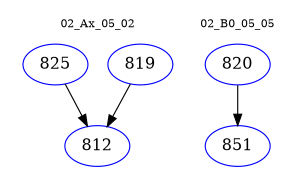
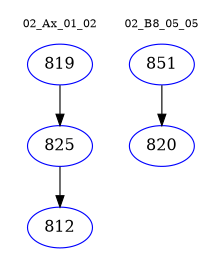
cluster "02_Ax_05_02": label "02_Ax_05_02" -> "02_Ax_01_02"
cluster "02_B0_05_05": label "02_B0_05_05" -> "02_B8_05_05"
edge "819" -> "812": now "819" -> "825"
edge "820" -> "851": reversed
